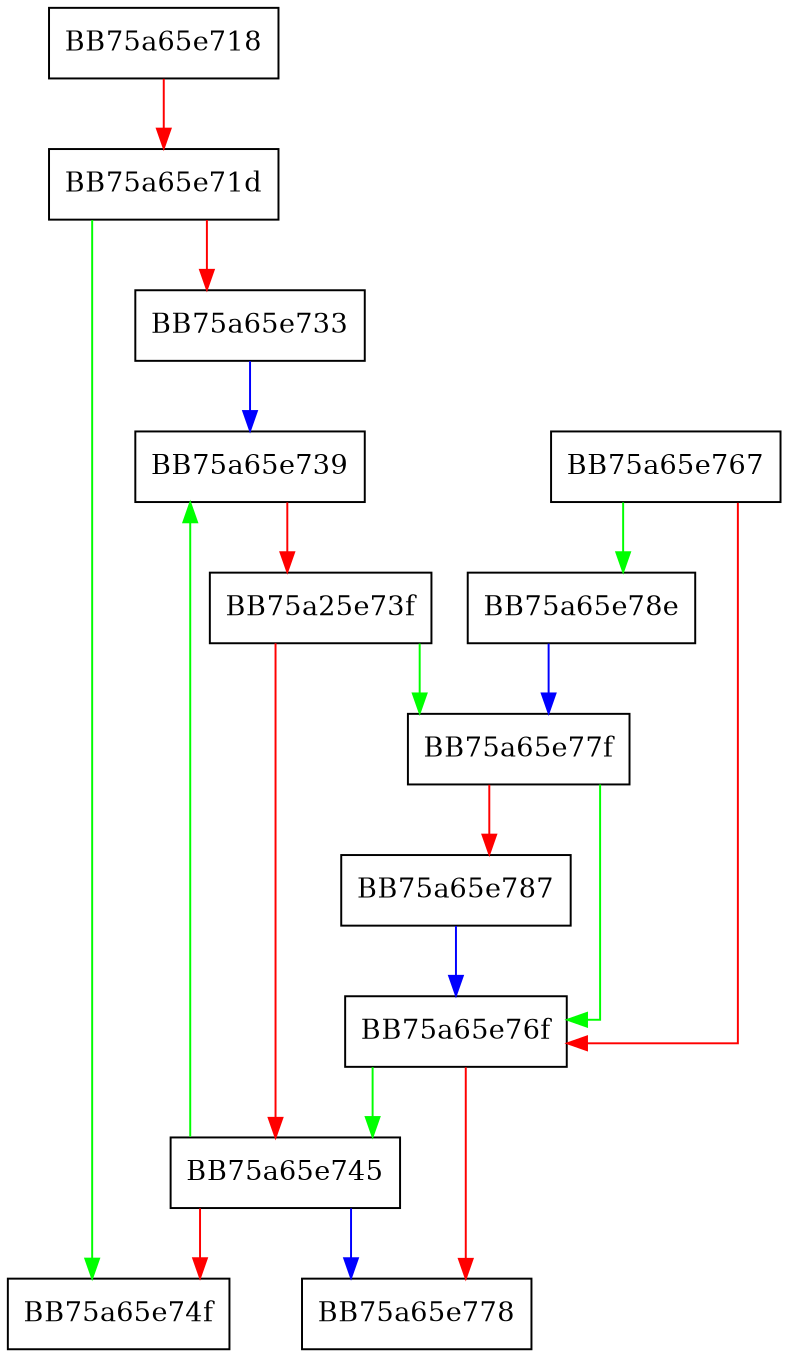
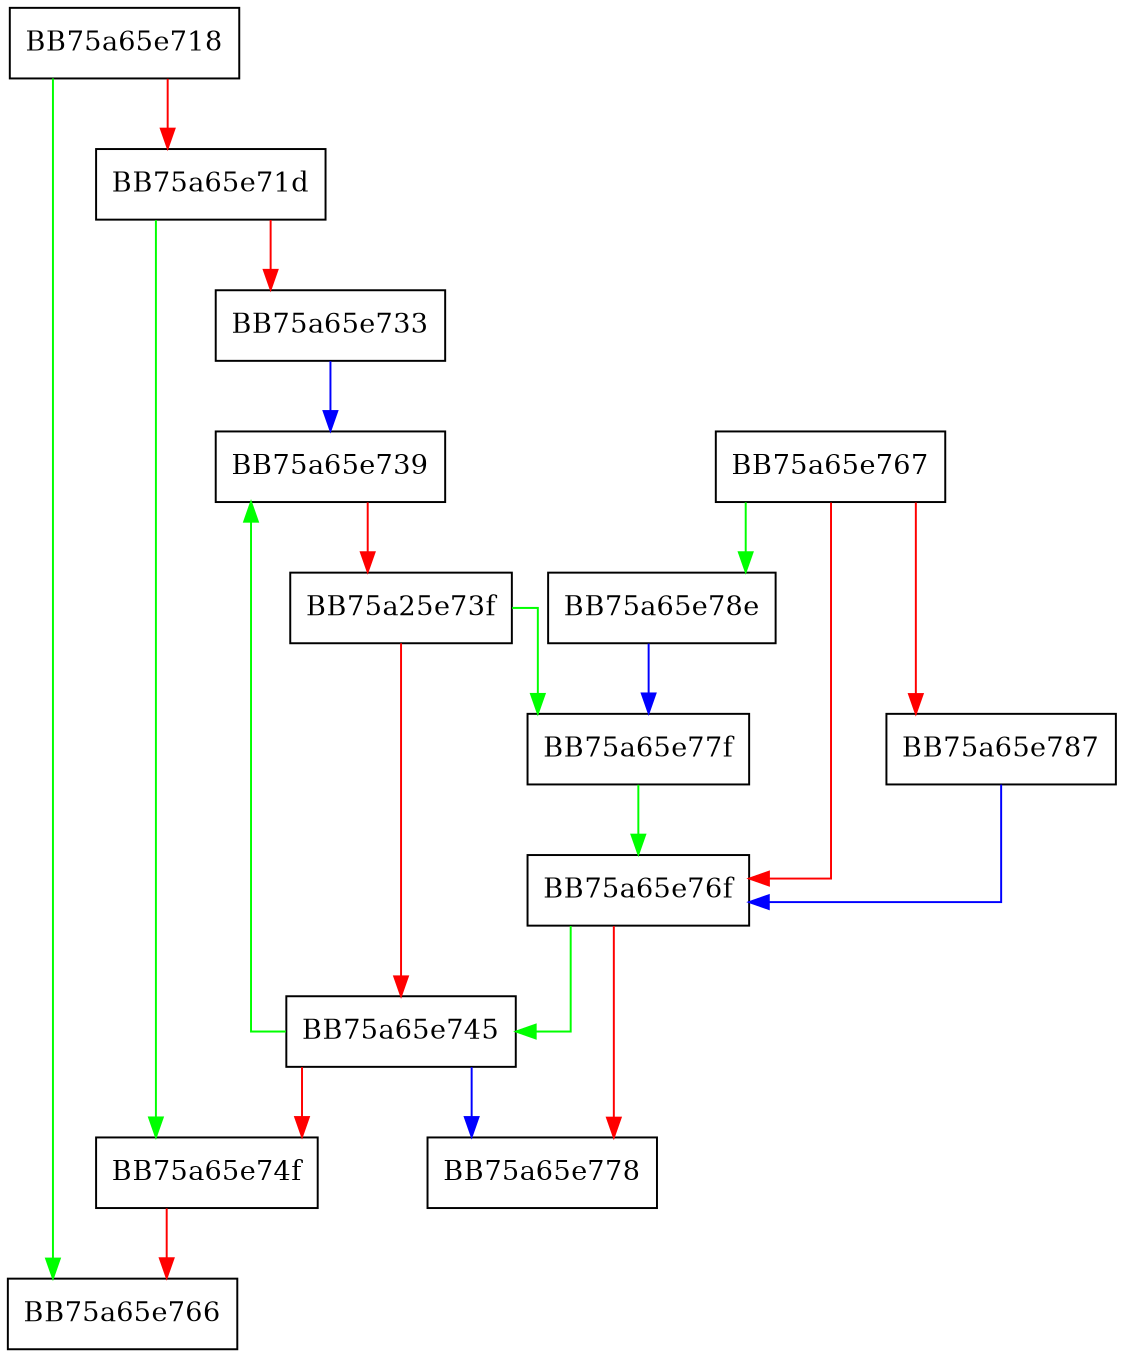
edge "BB75a65e77f" -> "BB75a65e787": now "BB75a65e767" -> "BB75a65e787"
node "BB75a65e766": added
